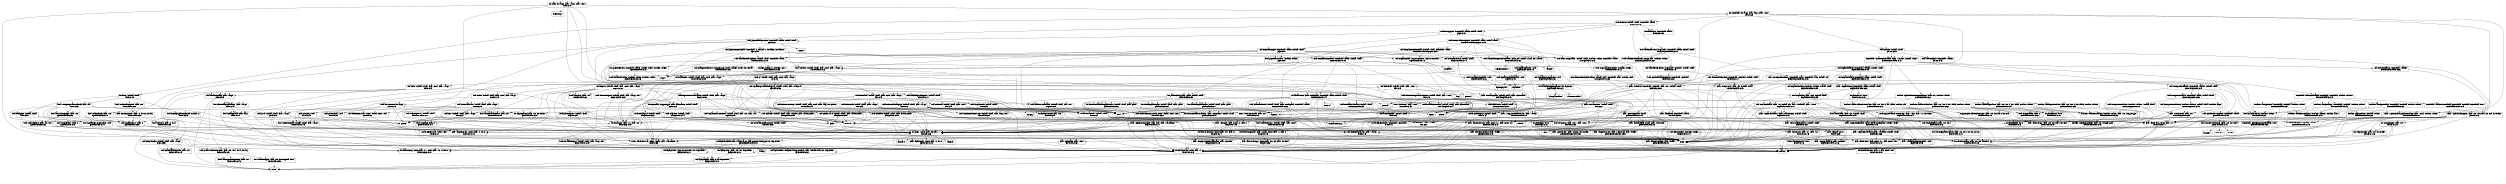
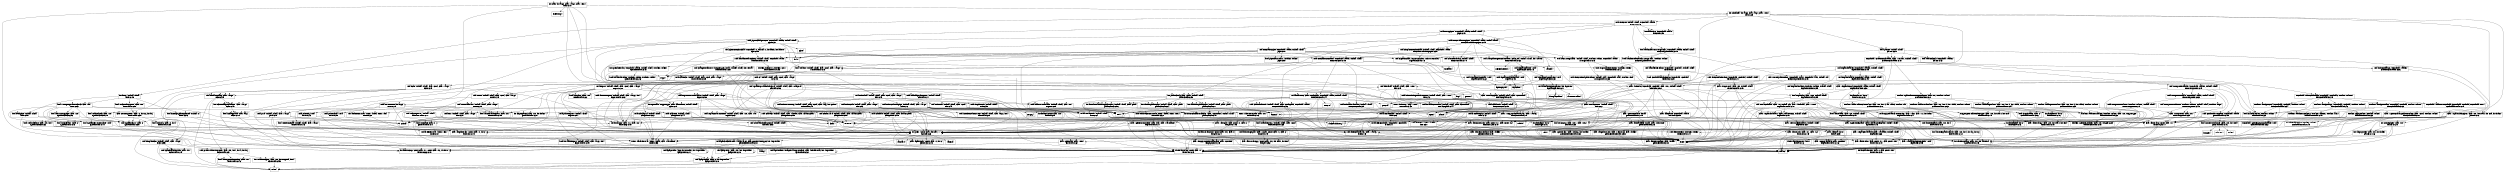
node "const()": label "const()" -> "pipe()"
node "fork()": added
